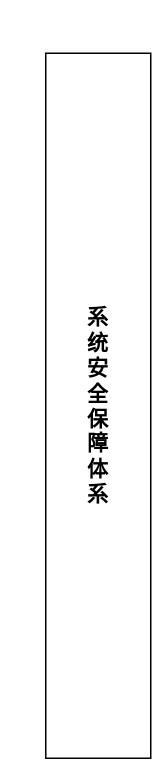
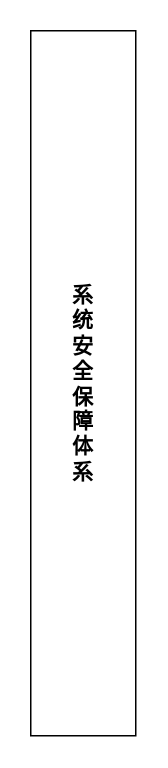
node "系 统 安 全 保 障 体 系": moved (98, 406) -> (83, 383)
